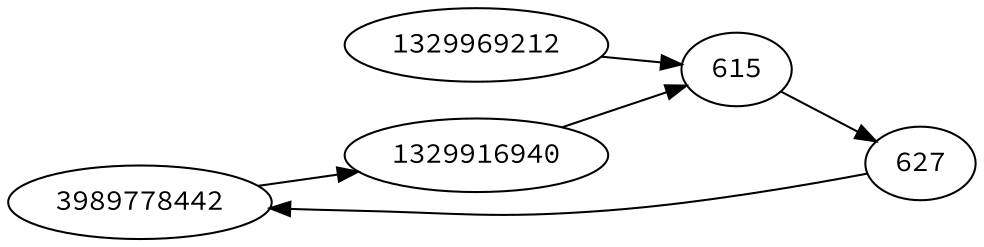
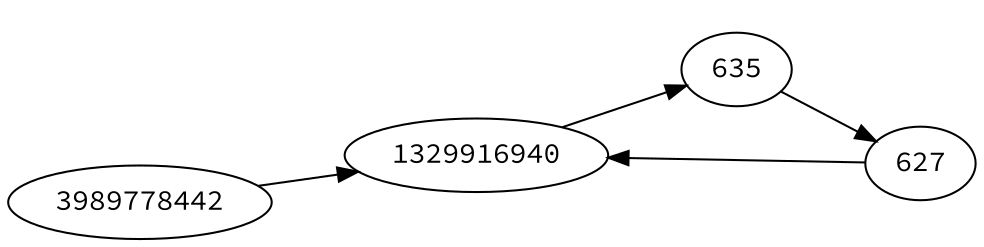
node "1329969212": removed
node "615": label "615" -> "635"
edge "627" -> "3989778442": now "627" -> "1329916940"
